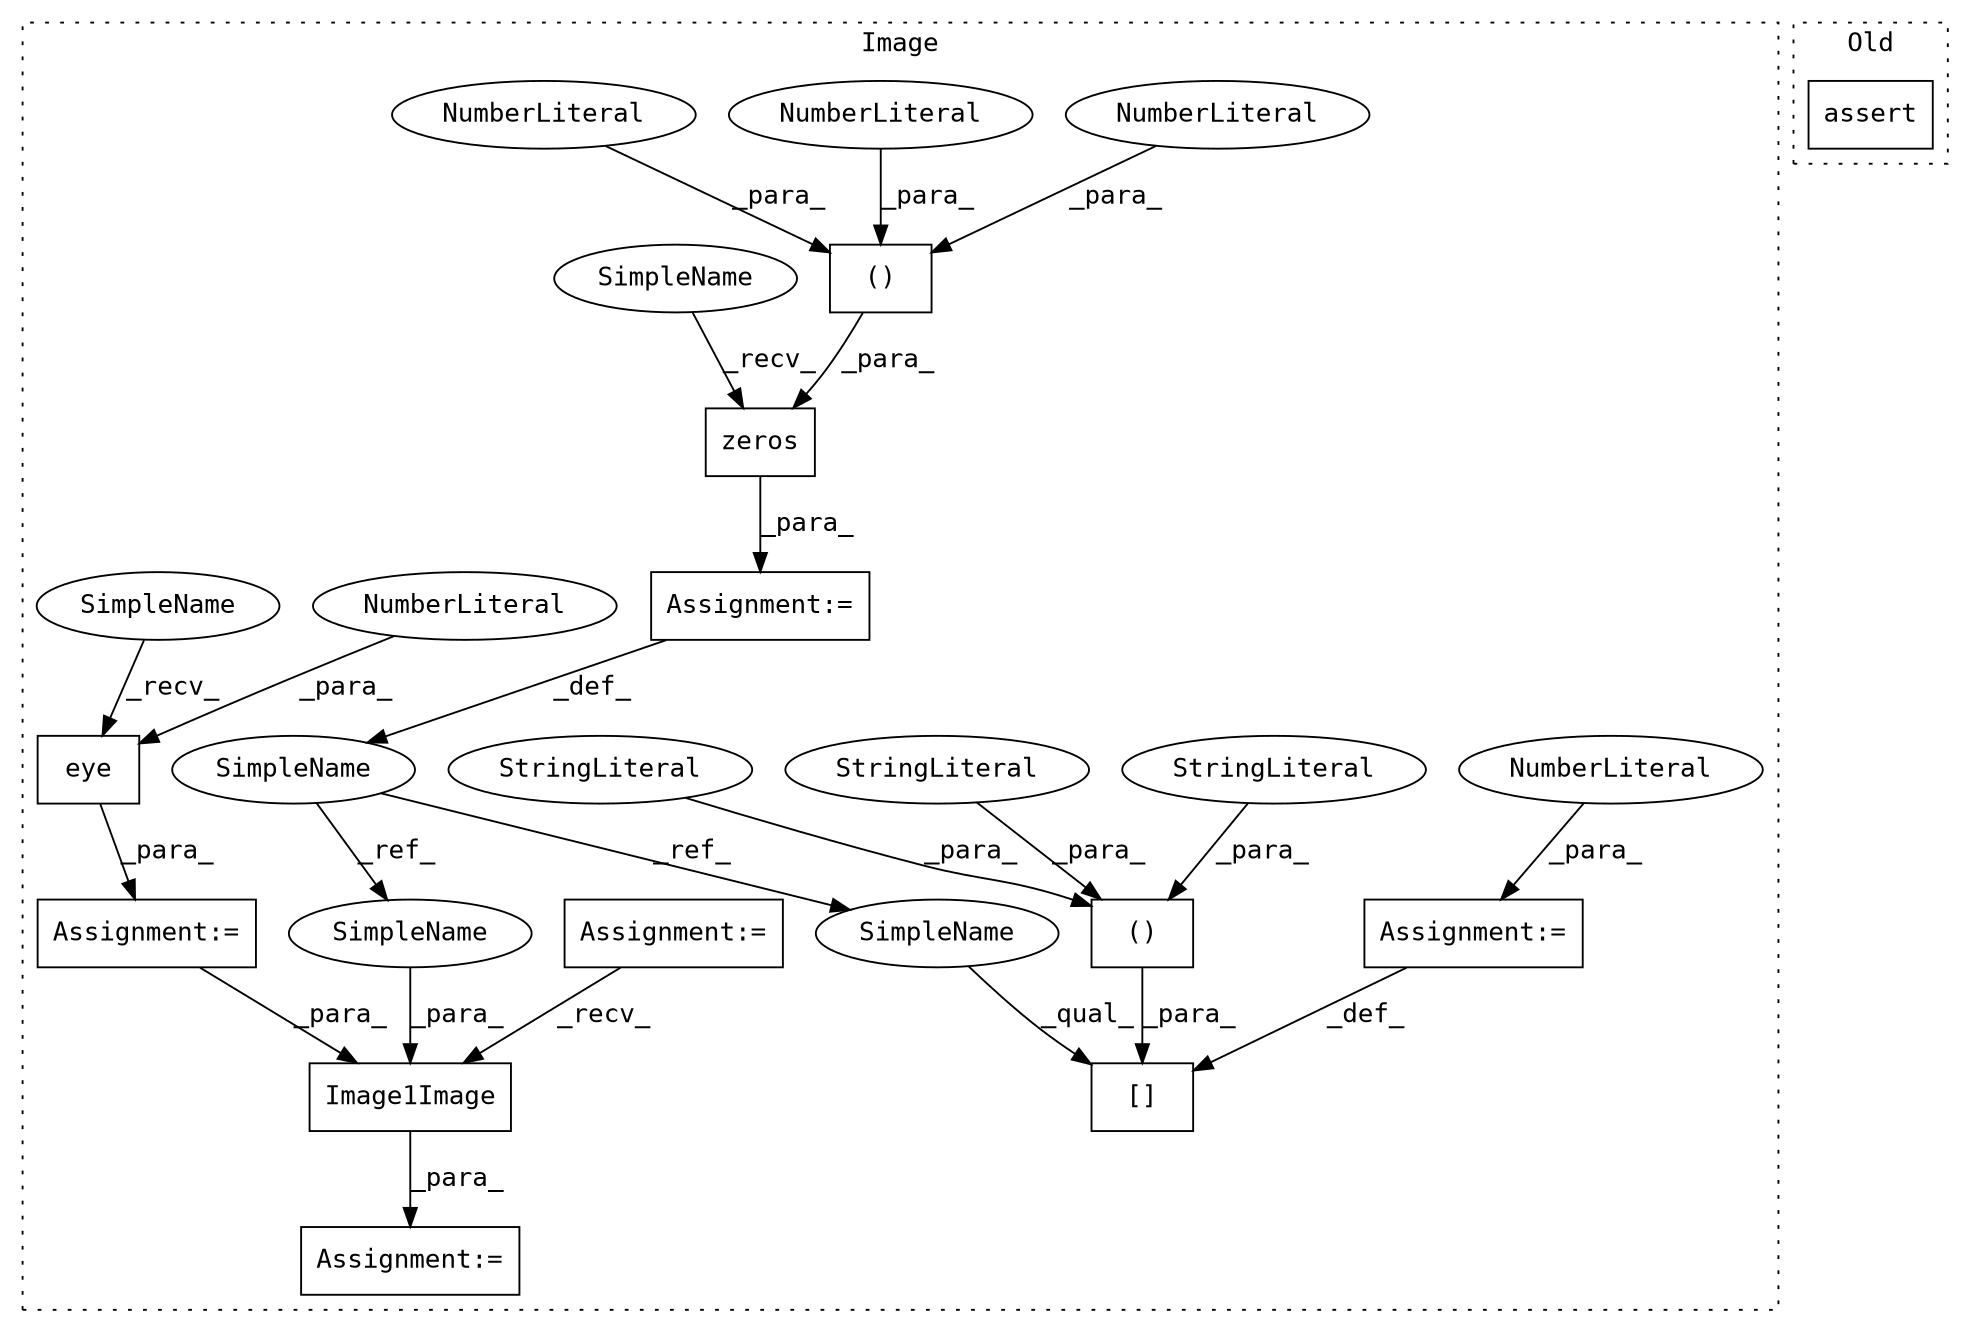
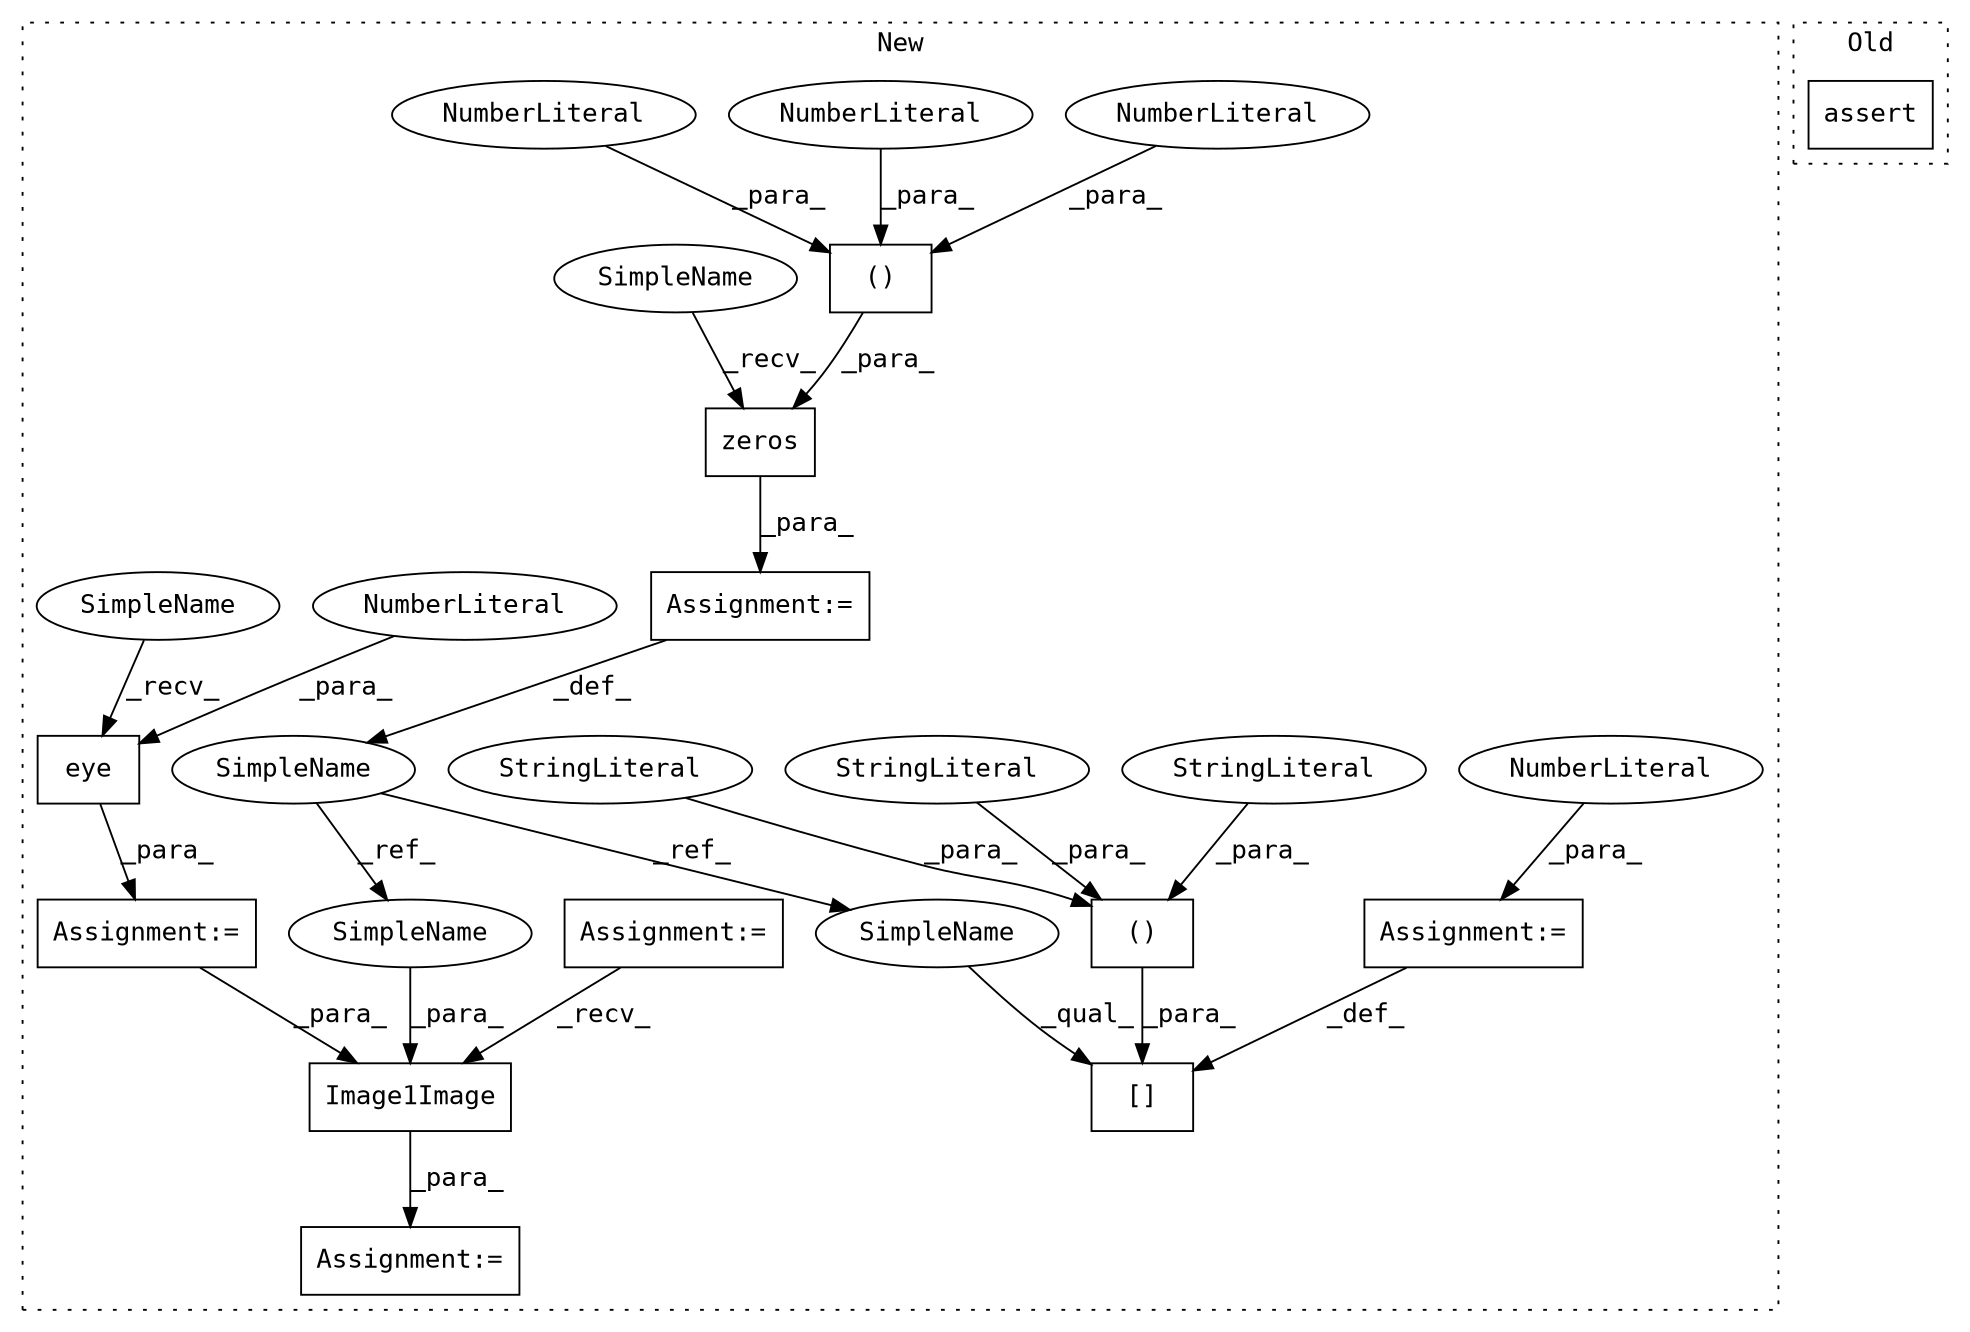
cluster "Image": label "Image" -> "New"
